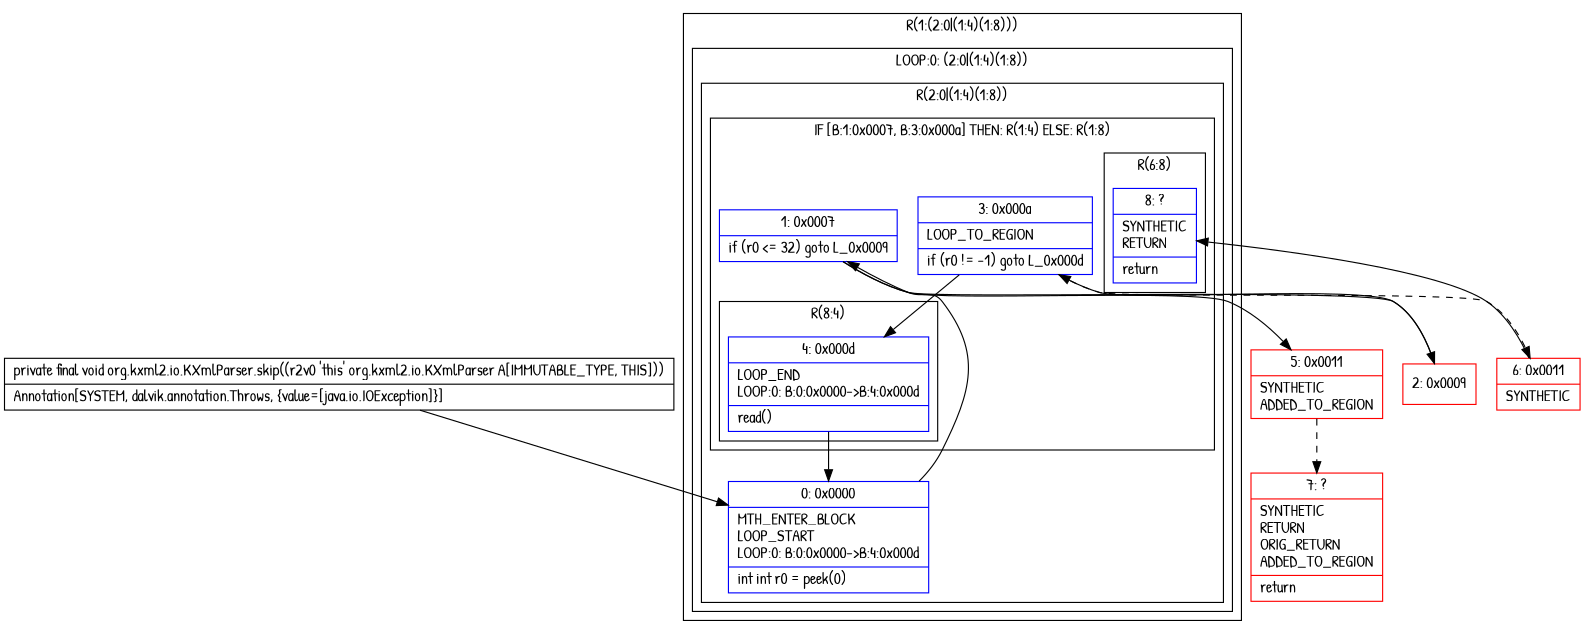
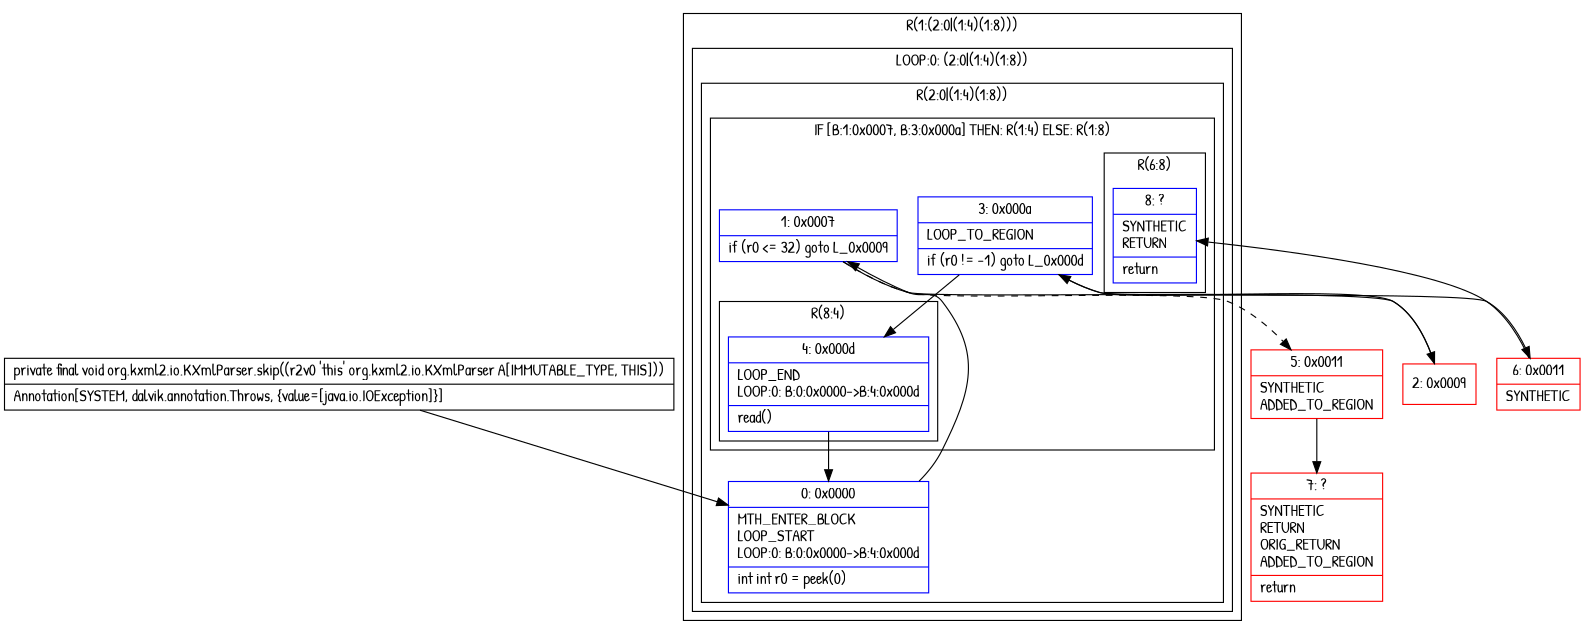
edge "1: 0x0007" -> "5: 0x0011": style solid -> dashed
edge "3: 0x000a" -> "6: 0x0011": style dashed -> solid
edge "5: 0x0011" -> "7: ?": style dashed -> solid
